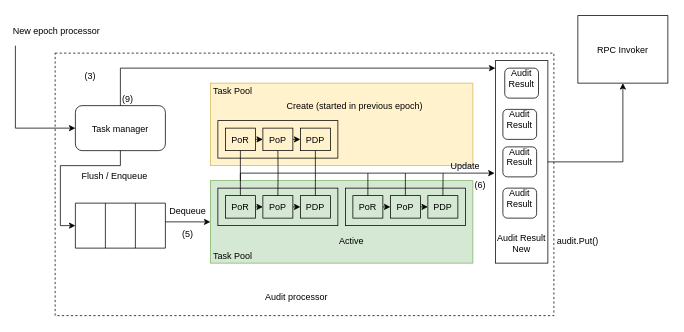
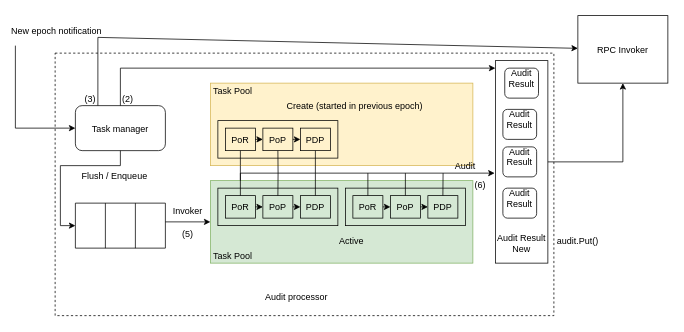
node "New epoch processor": label "New epoch processor" -> "New epoch notification"
edge "Task manager" -> "RPC Invoker": added
node "(3)": moved (90, 75) -> (90, 98)
node "(9)": label "(9)" -> "(2)"
node "Update": label "Update" -> "Audit"
node "Dequeue": label "Dequeue" -> "Invoker"
